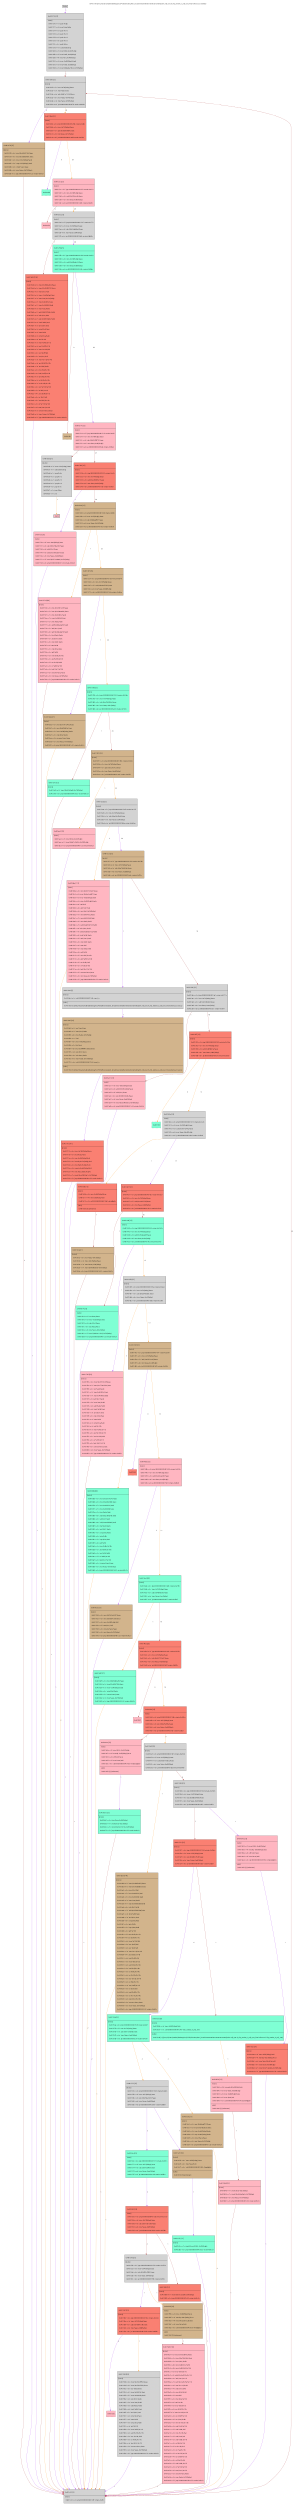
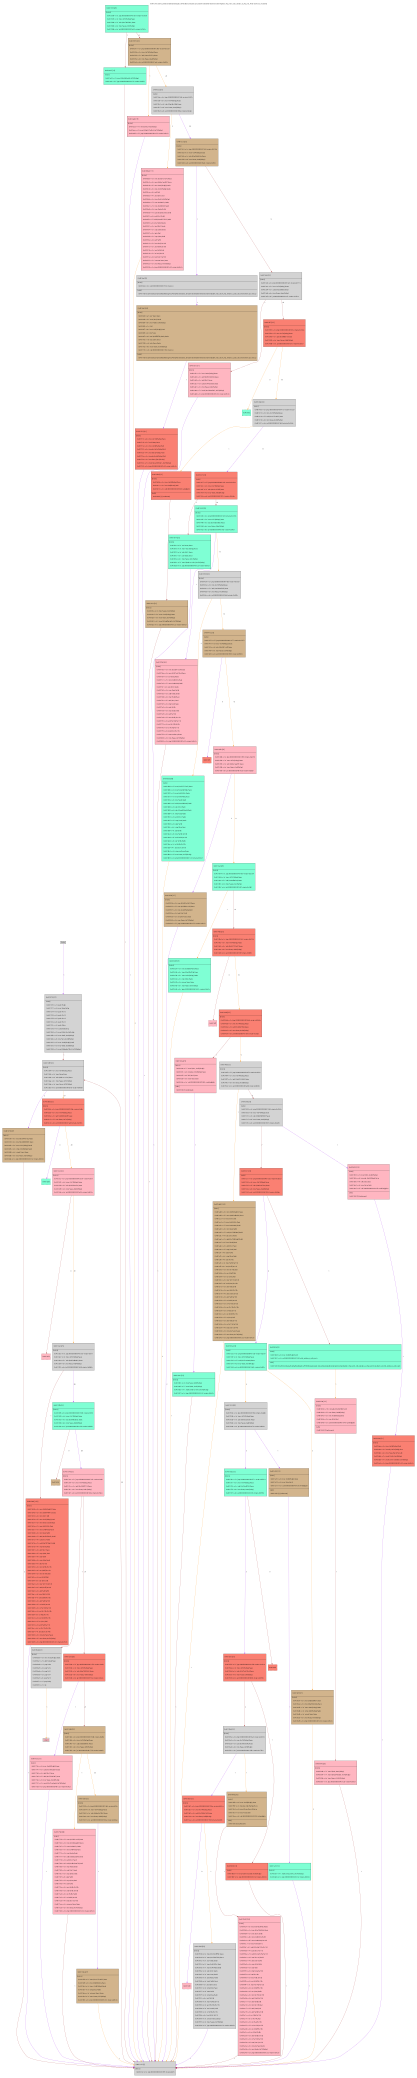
edge "0x40135f [25]" -> "0x401378 [25]": removed, label "24"
node "0x401c0b": added
